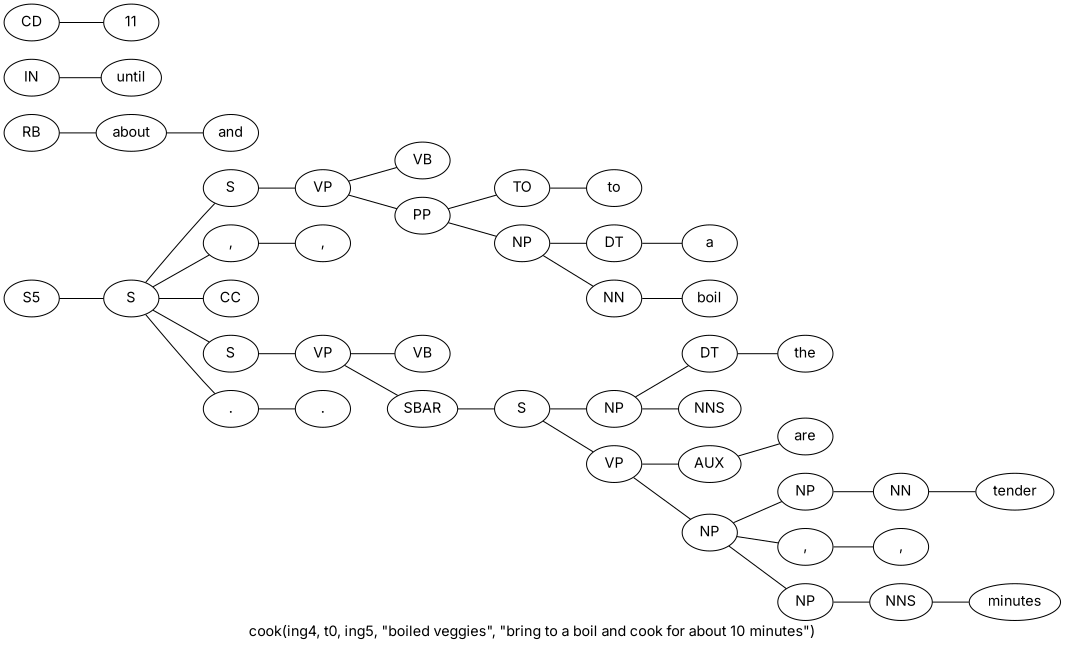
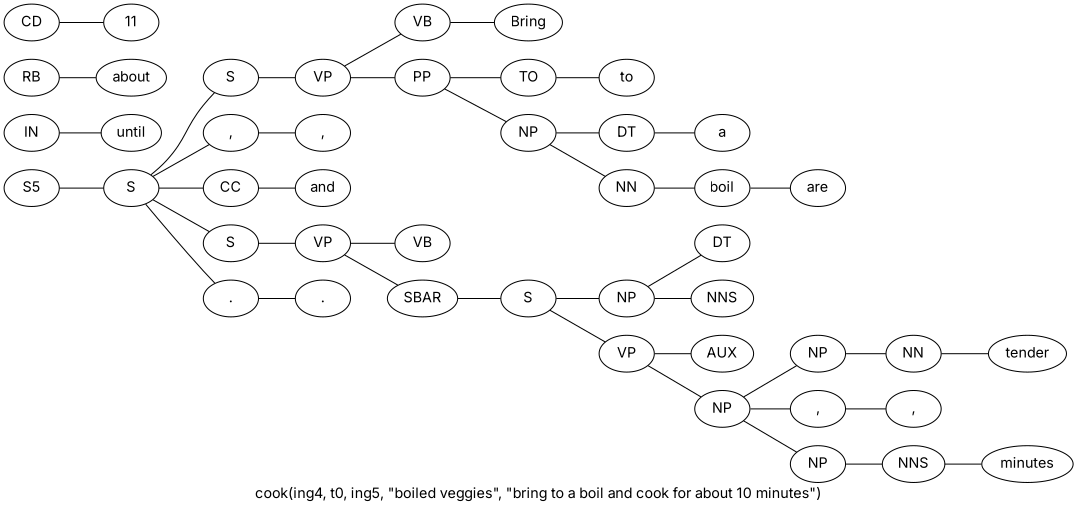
node "Bring": added
edge "about" -- "and": now "CC" -- "and"
node "the": removed
edge "are" -- "AUX": now "are" -- "boil"
